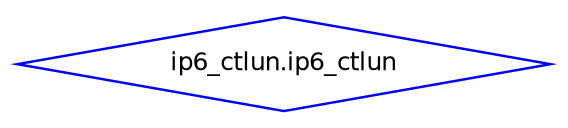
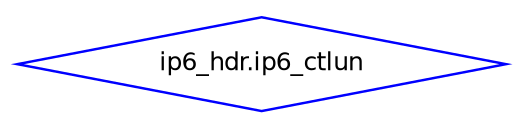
node "ip6_ctlun.ip6_ctlun": label "ip6_ctlun.ip6_ctlun" -> "ip6_hdr.ip6_ctlun"
